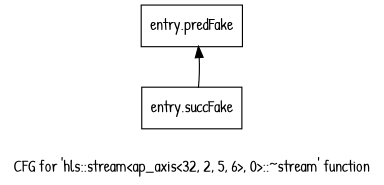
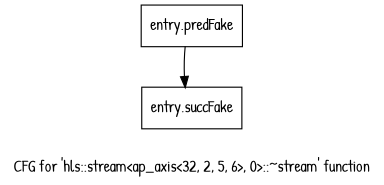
edge "entry.succFake" -> "entry.predFake": reversed
